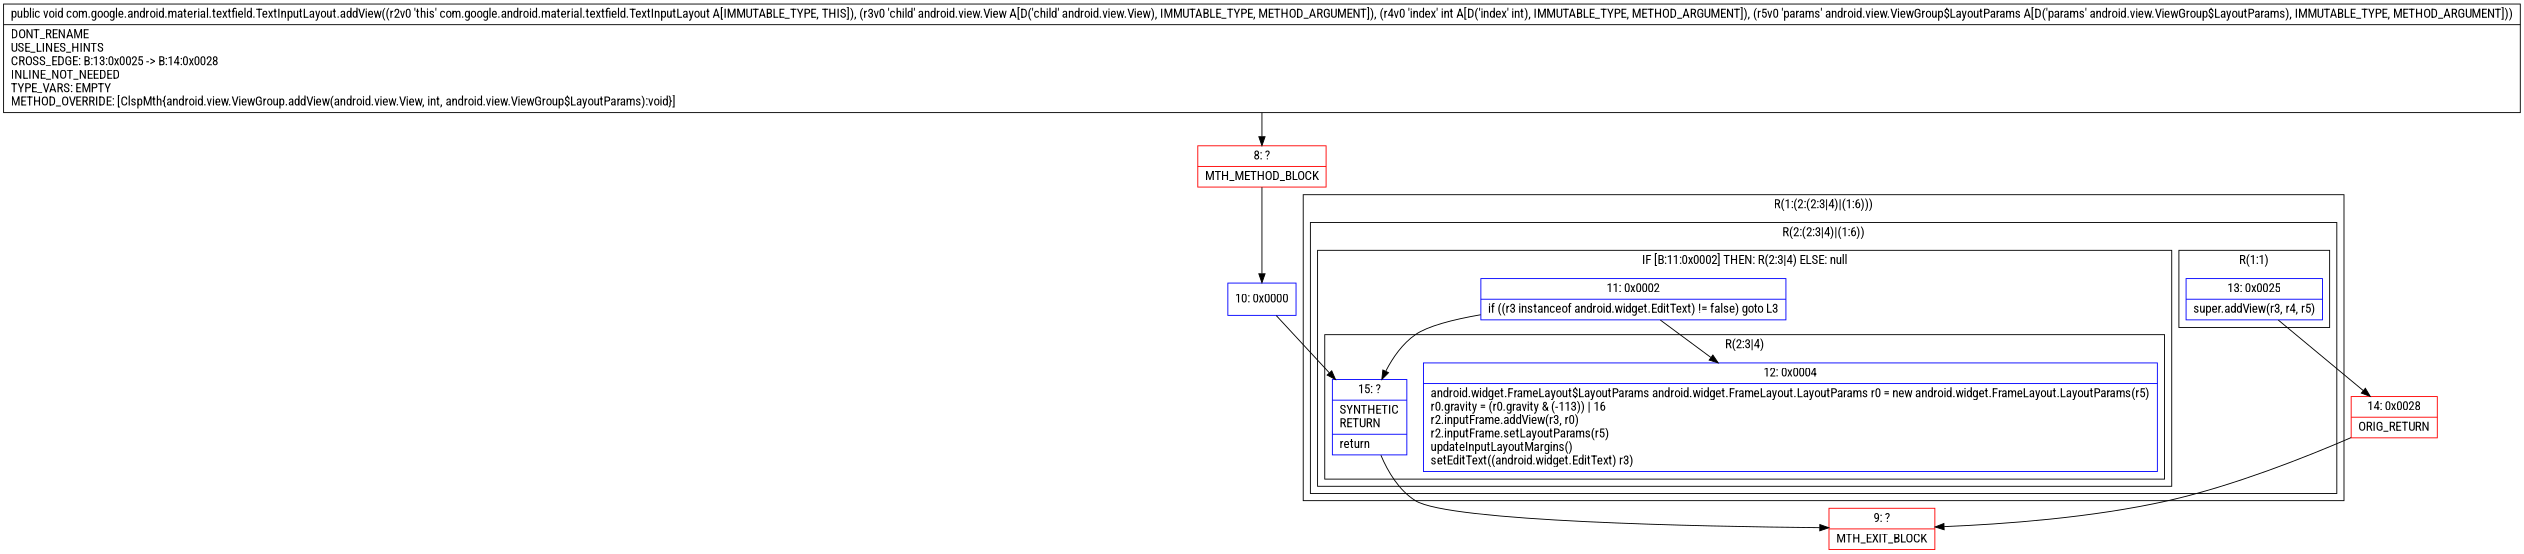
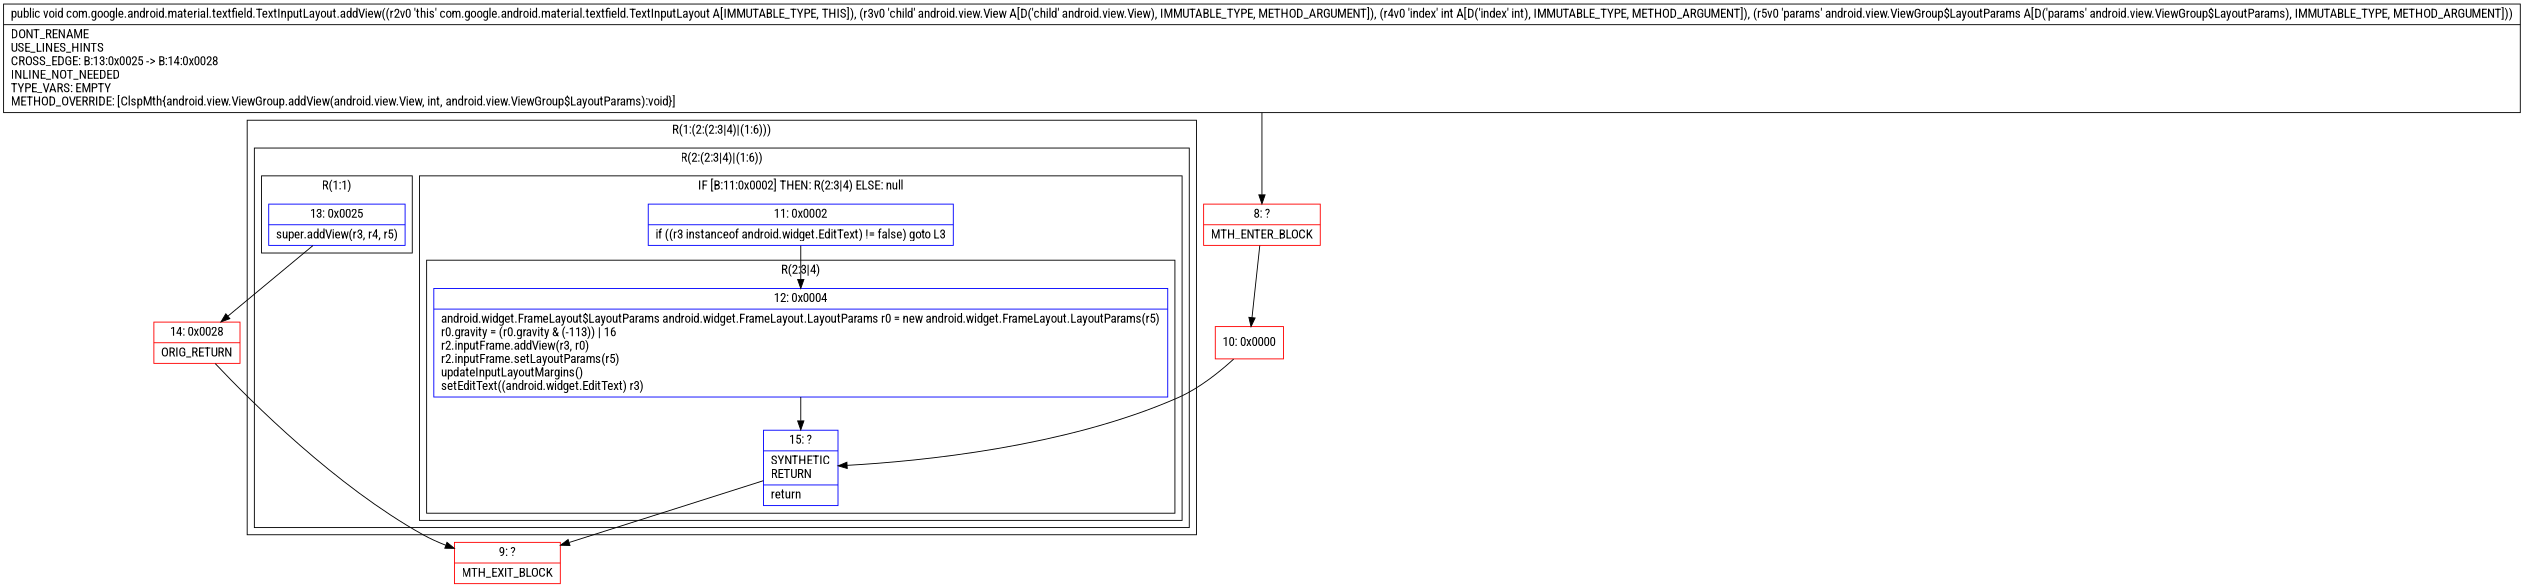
node "8: ?": text "MTH_METHOD_BLOCK" -> "MTH_ENTER_BLOCK"
node "10: 0x0000": color blue -> red
edge "11: 0x0002" -> "15: ?": now "12: 0x0004" -> "15: ?"
